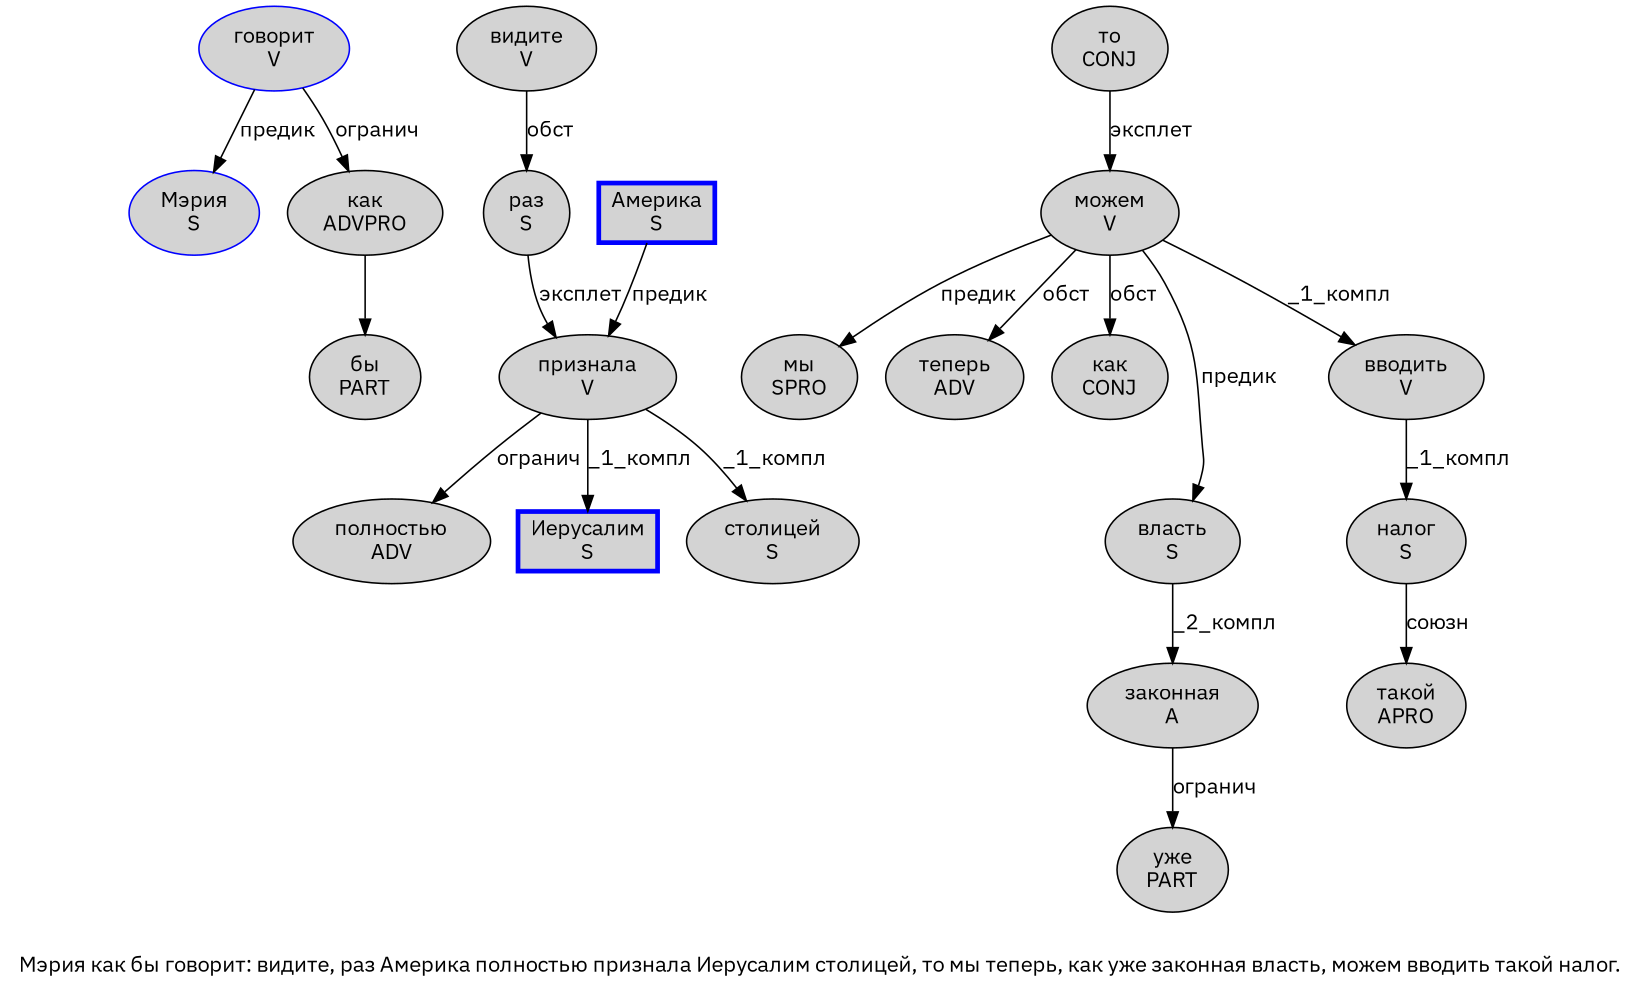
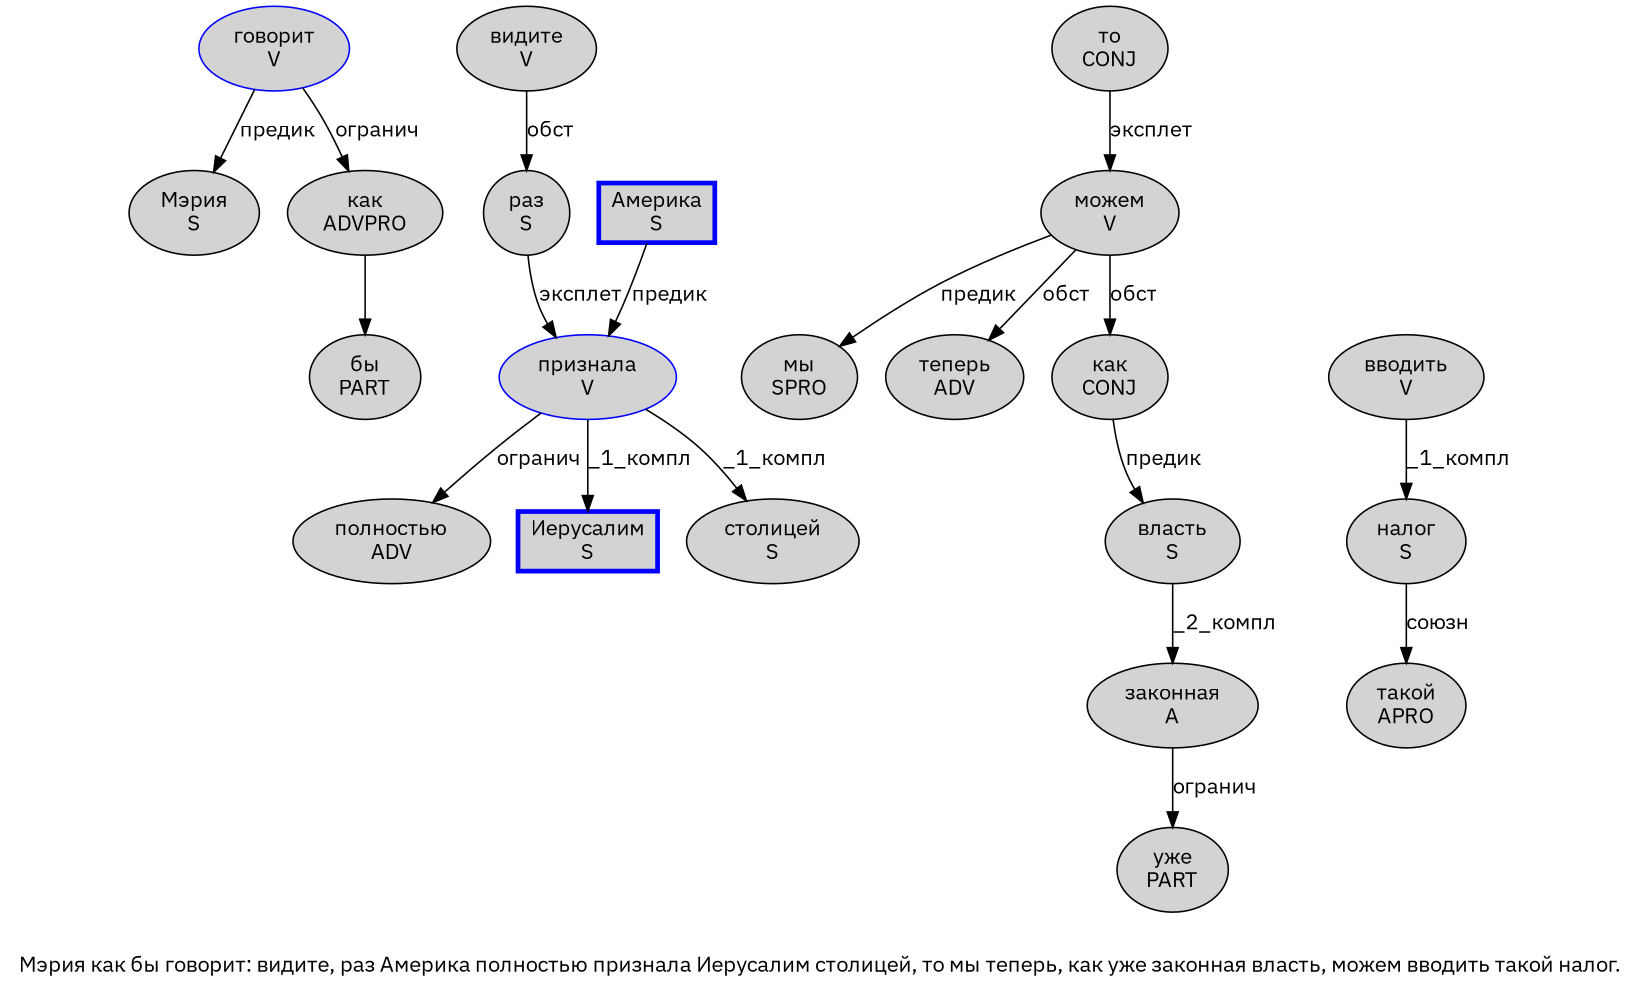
node "Мэрия S": color blue -> black
edge "можем V" -> "вводить V": removed, label "_1_компл"
edge "можем V" -> "власть S": now "как CONJ" -> "власть S"
node "признала V": color black -> blue
